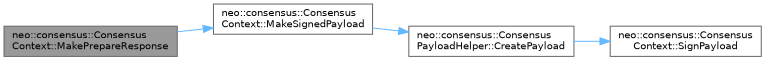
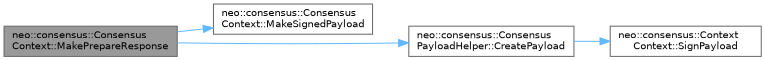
edge "neo::consensus::Consensus Context::MakeSignedPayload" -> "neo::consensus::Consensus PayloadHelper::CreatePayload": now "neo::consensus::Consensus Context::MakePrepareResponse" -> "neo::consensus::Consensus PayloadHelper::CreatePayload"
node "neo::consensus::Consensus Context::SignPayload": label "neo::consensus::Consensus Context::SignPayload" -> "neo::consensus::Context Context::SignPayload"
